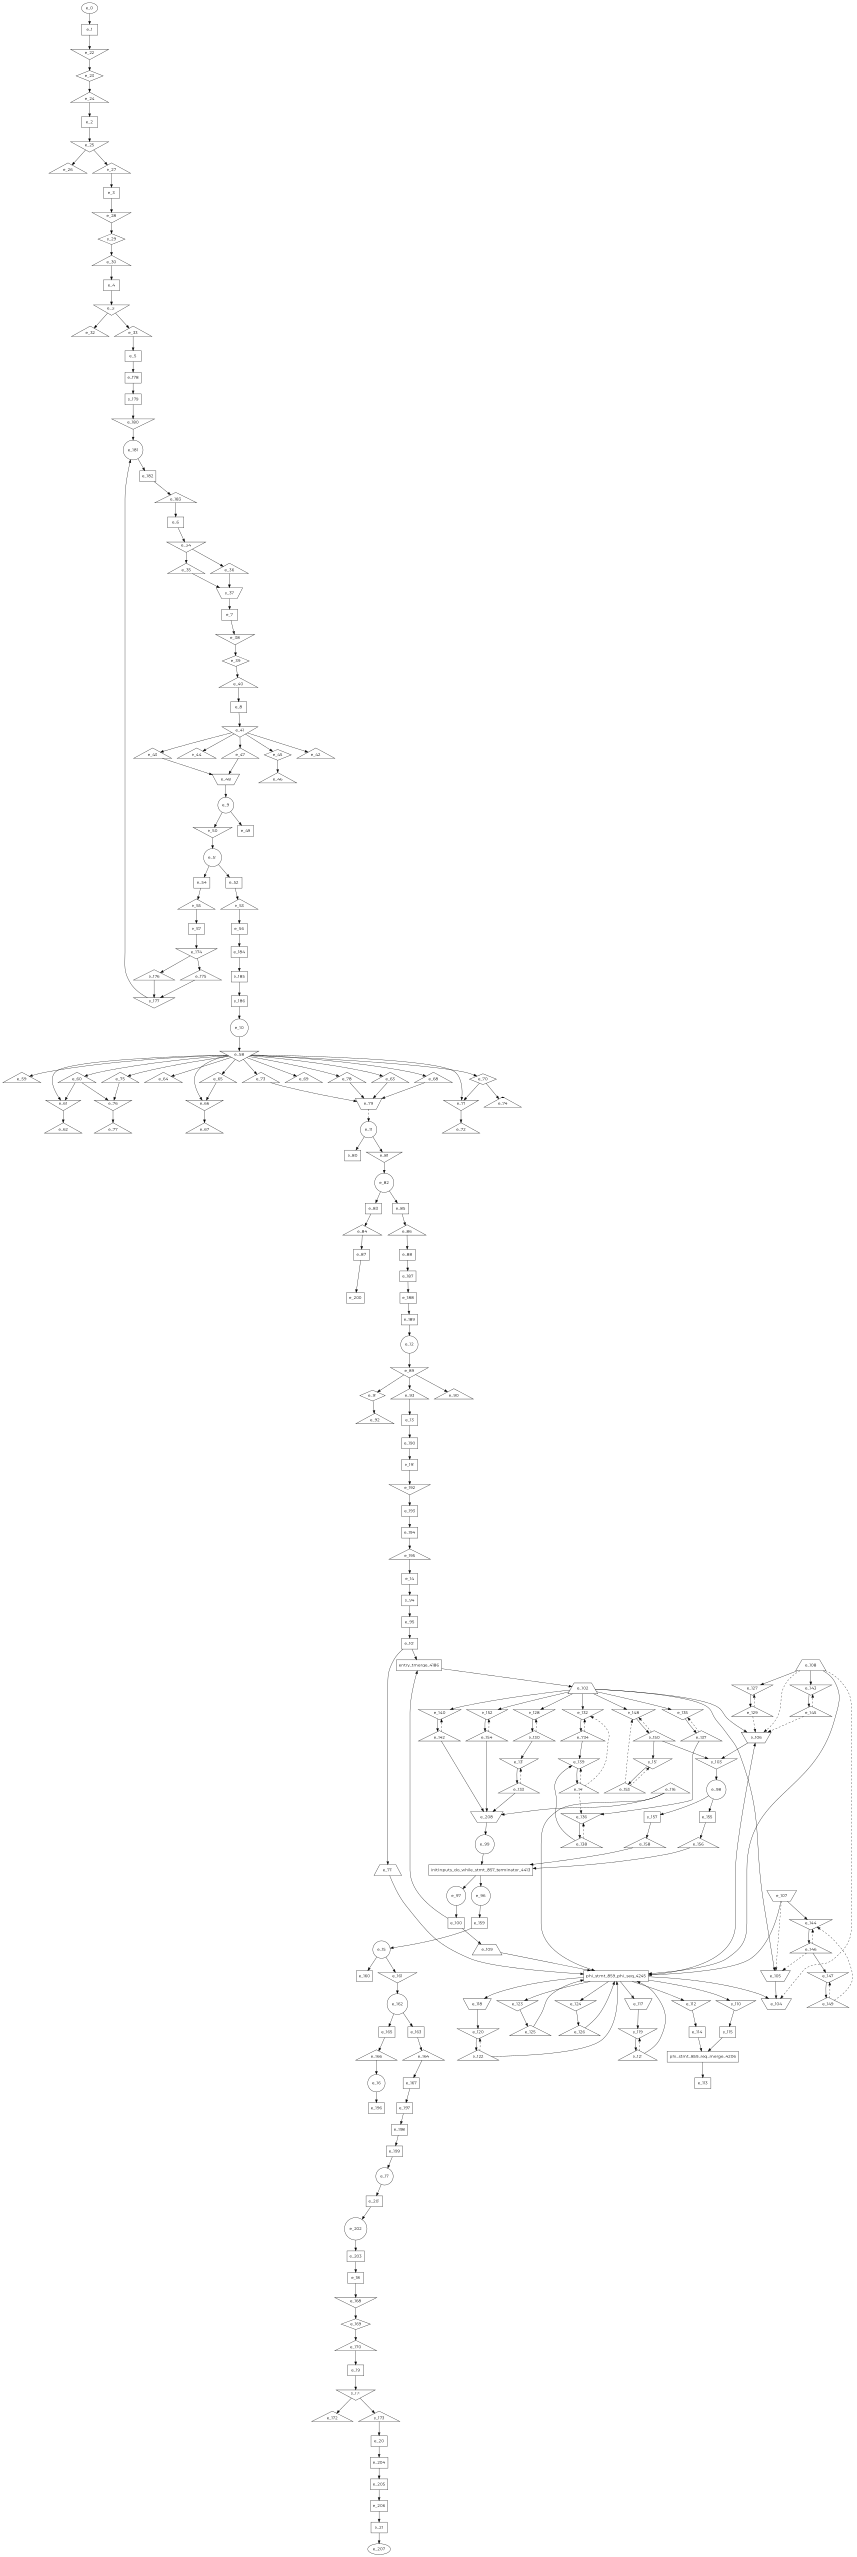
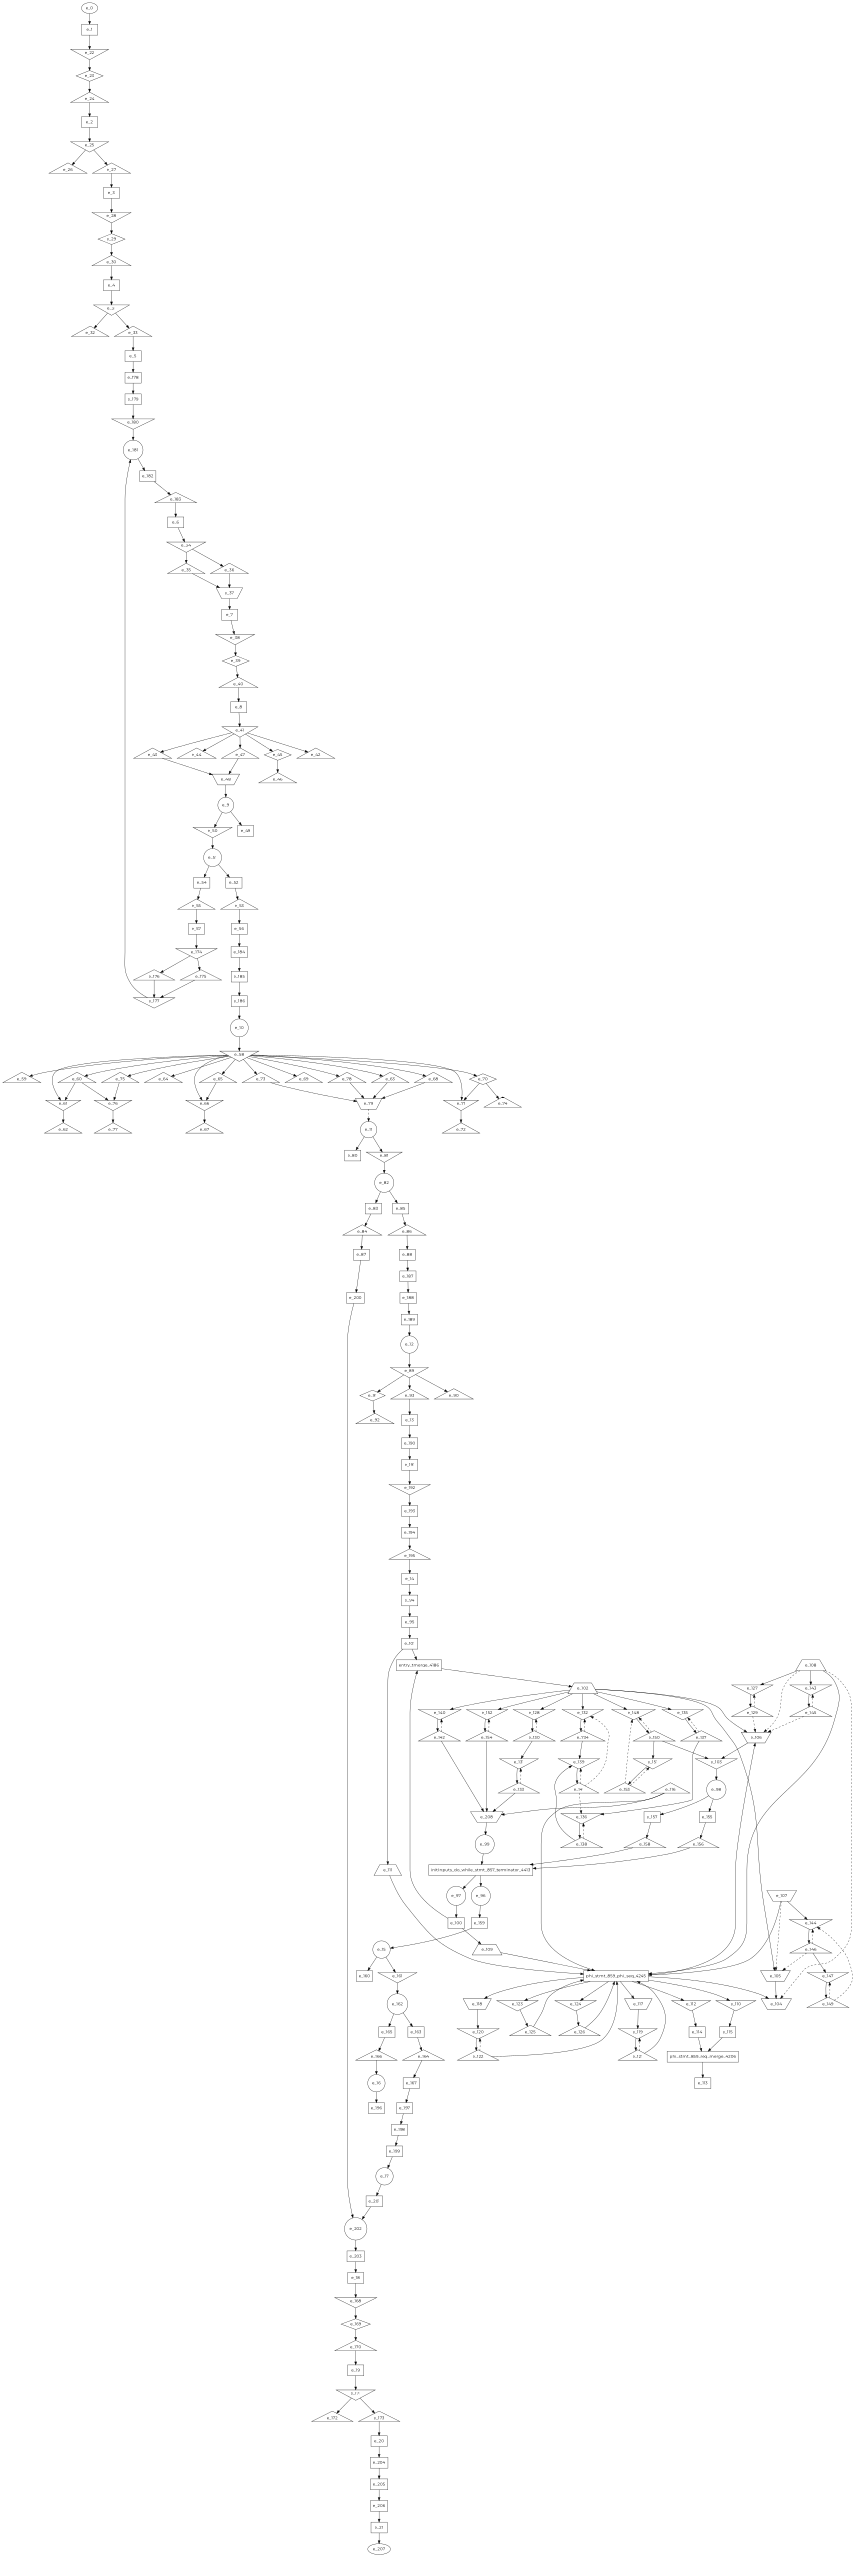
edge "e_200" -> "e_202": added
node "e_711": label "e_711" -> "e_111"
